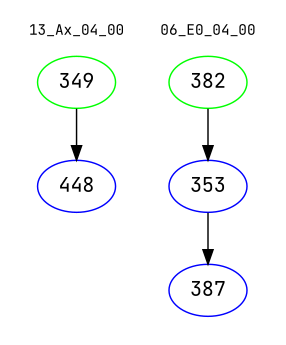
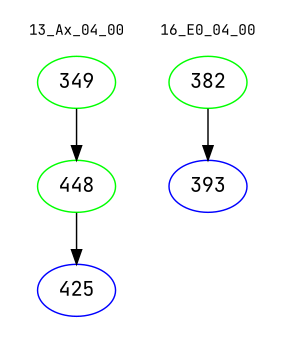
cluster "06_E0_04_00": label "06_E0_04_00" -> "16_E0_04_00"
node "448": color blue -> green
node "353": label "353" -> "393"
node "425": added
node "387": removed
